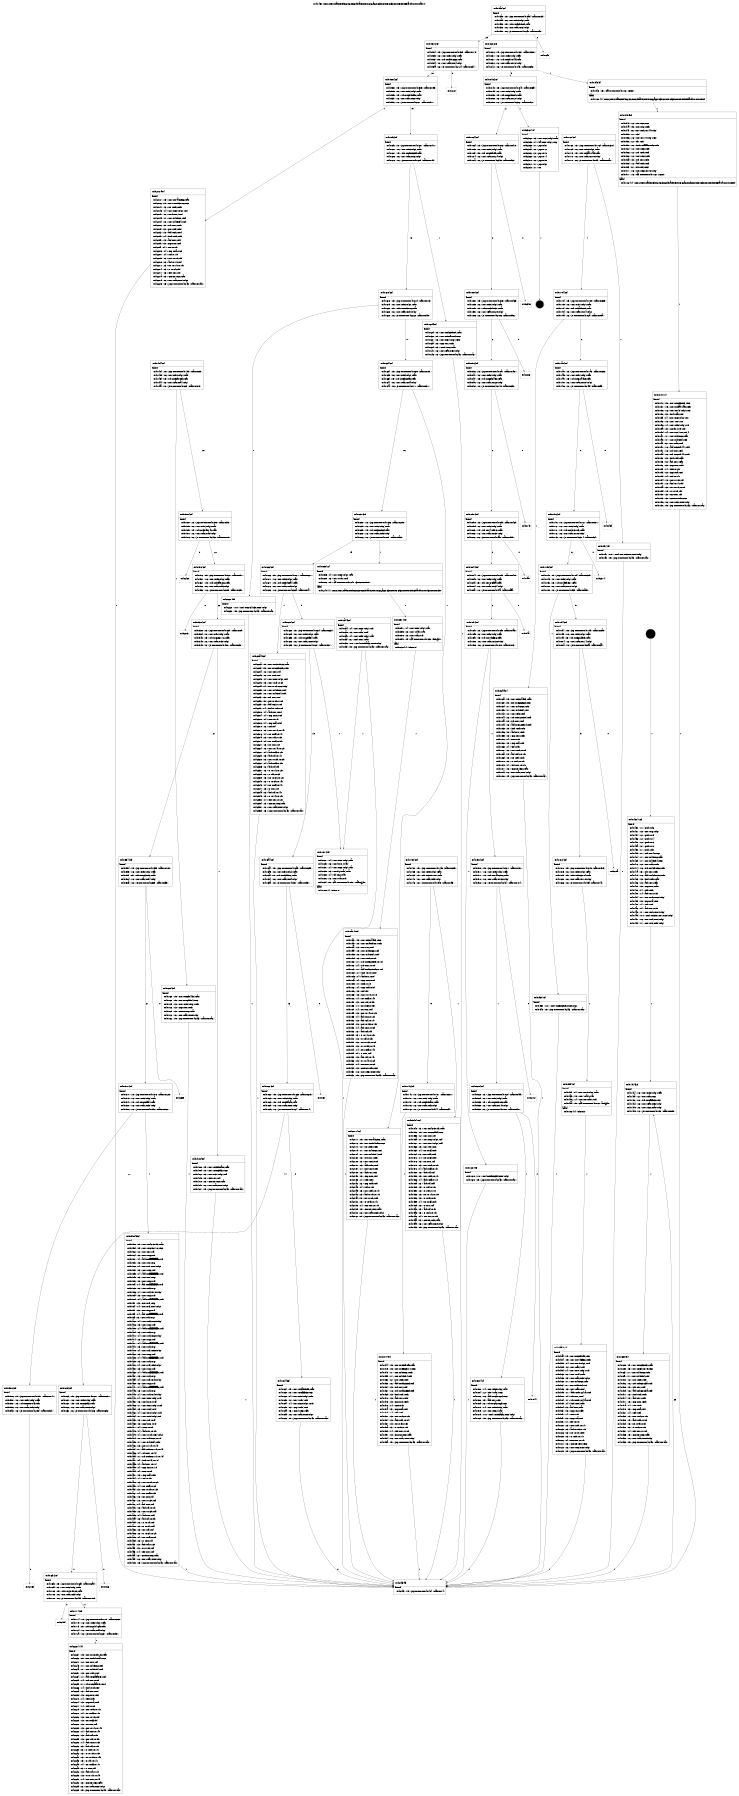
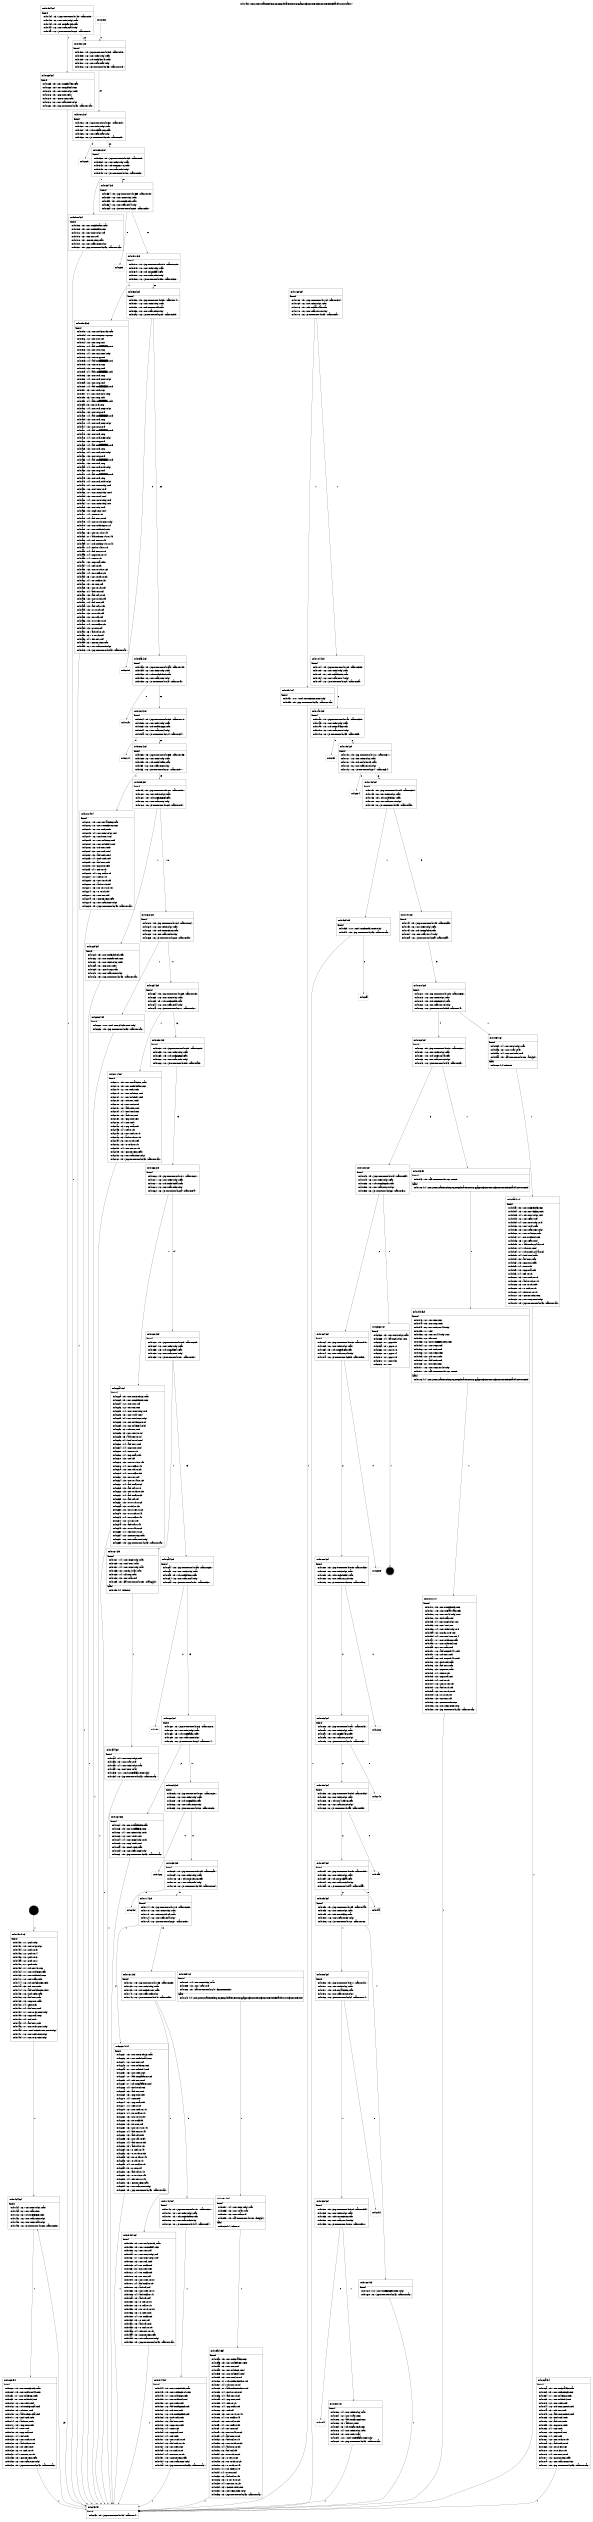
edge "0x40158c [28]" -> "0x4015a8 [28]": added, label "20"
edge "0x401784 [28]" -> "0x401e2a [91]": removed, label "1"
edge "0x401650 [28]" -> "0x401e85 [12]": removed, label "1"
edge "0x401500 [28]" -> "0x402469": reversed
edge "0x40166c [28]" -> "0x401688 [28]": label " 5" -> " 14"
edge "0x401ca4 [32]" -> "0x401c87 [29]": reversed
edge "0x4017f4 [28]" -> "0x4020fa": now "0x401f3b [15]" -> "0x4020fa"
edge "0x401810 [28]" -> "0x40182c [28]": added, label "4"
edge "0x401714 [28]" -> "0x401730 [28]": added, label "10"
edge "0x402237 [147]" -> "0x4024f2 [5]": added, label "1"
